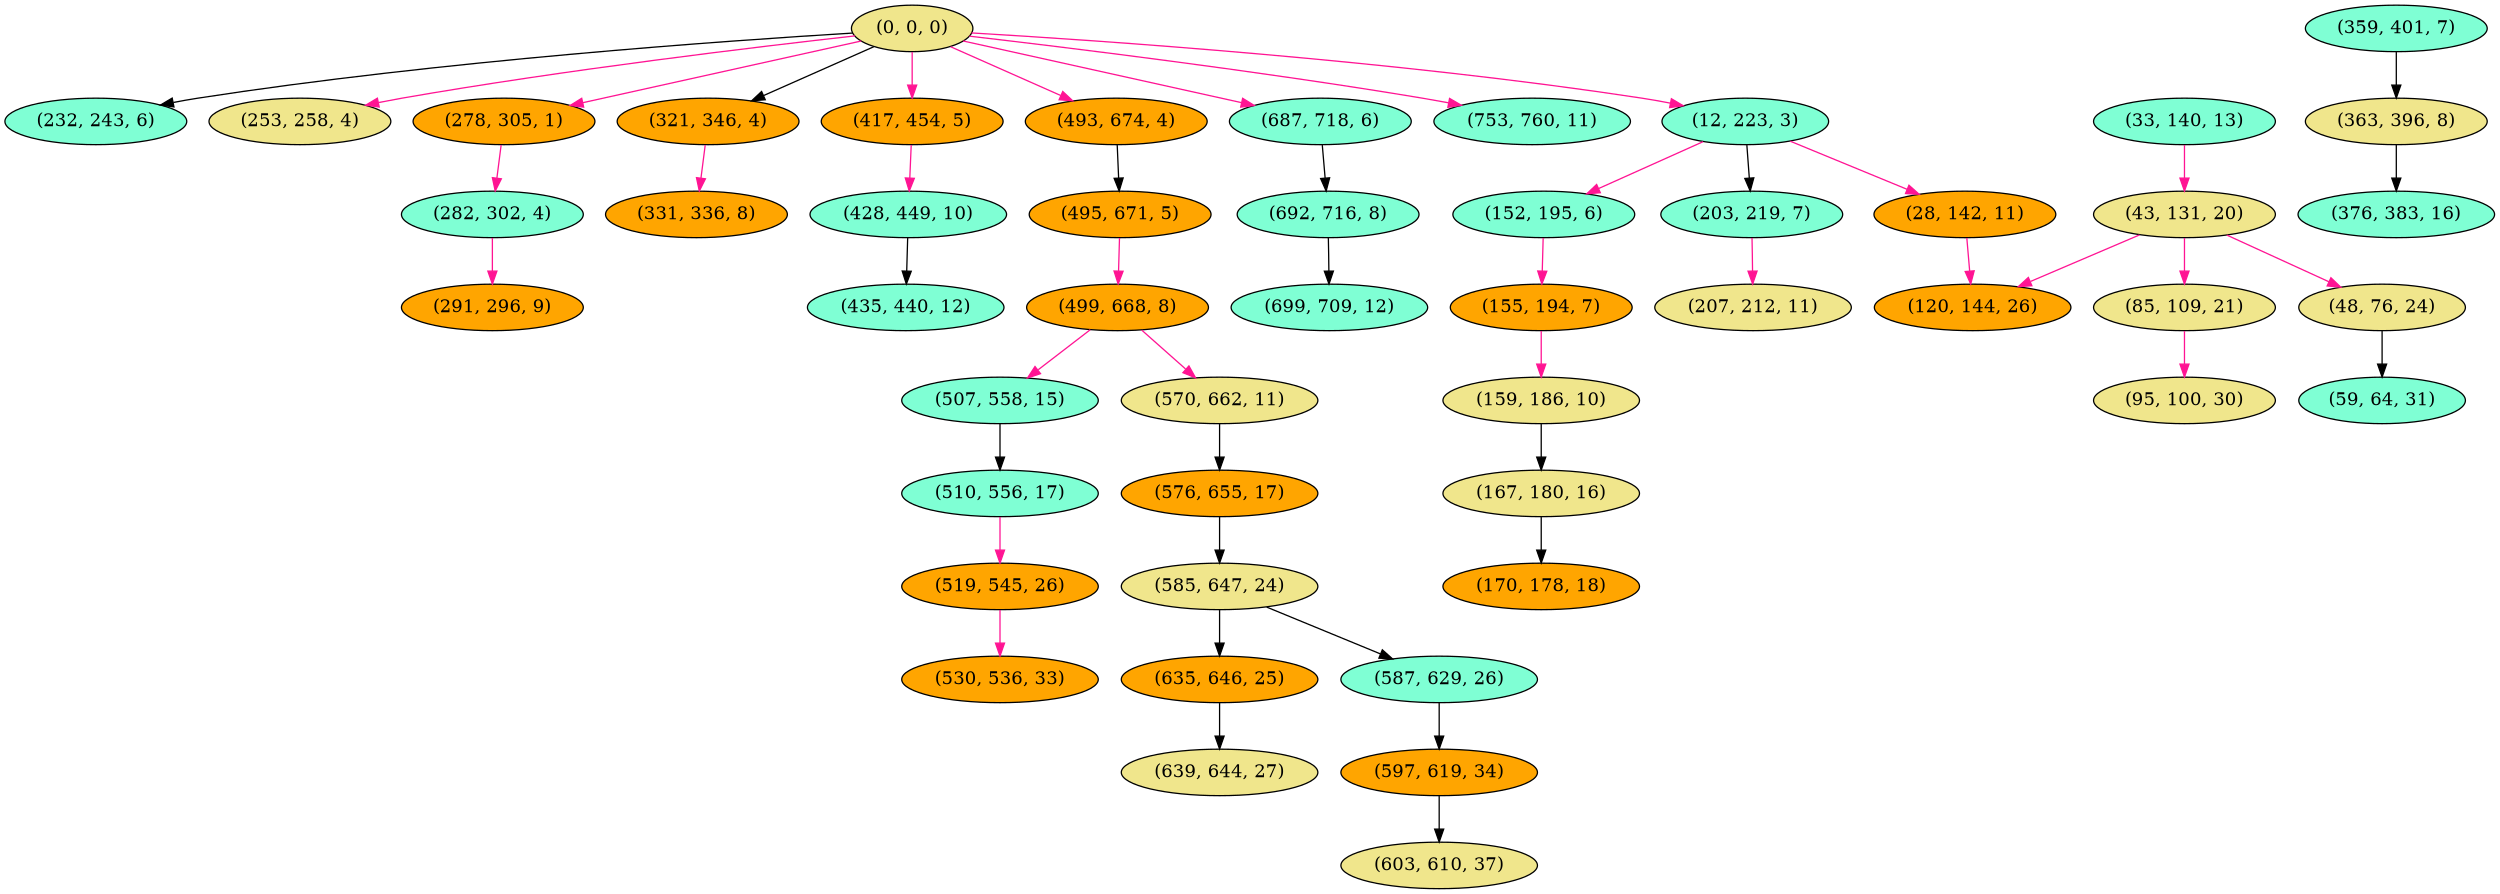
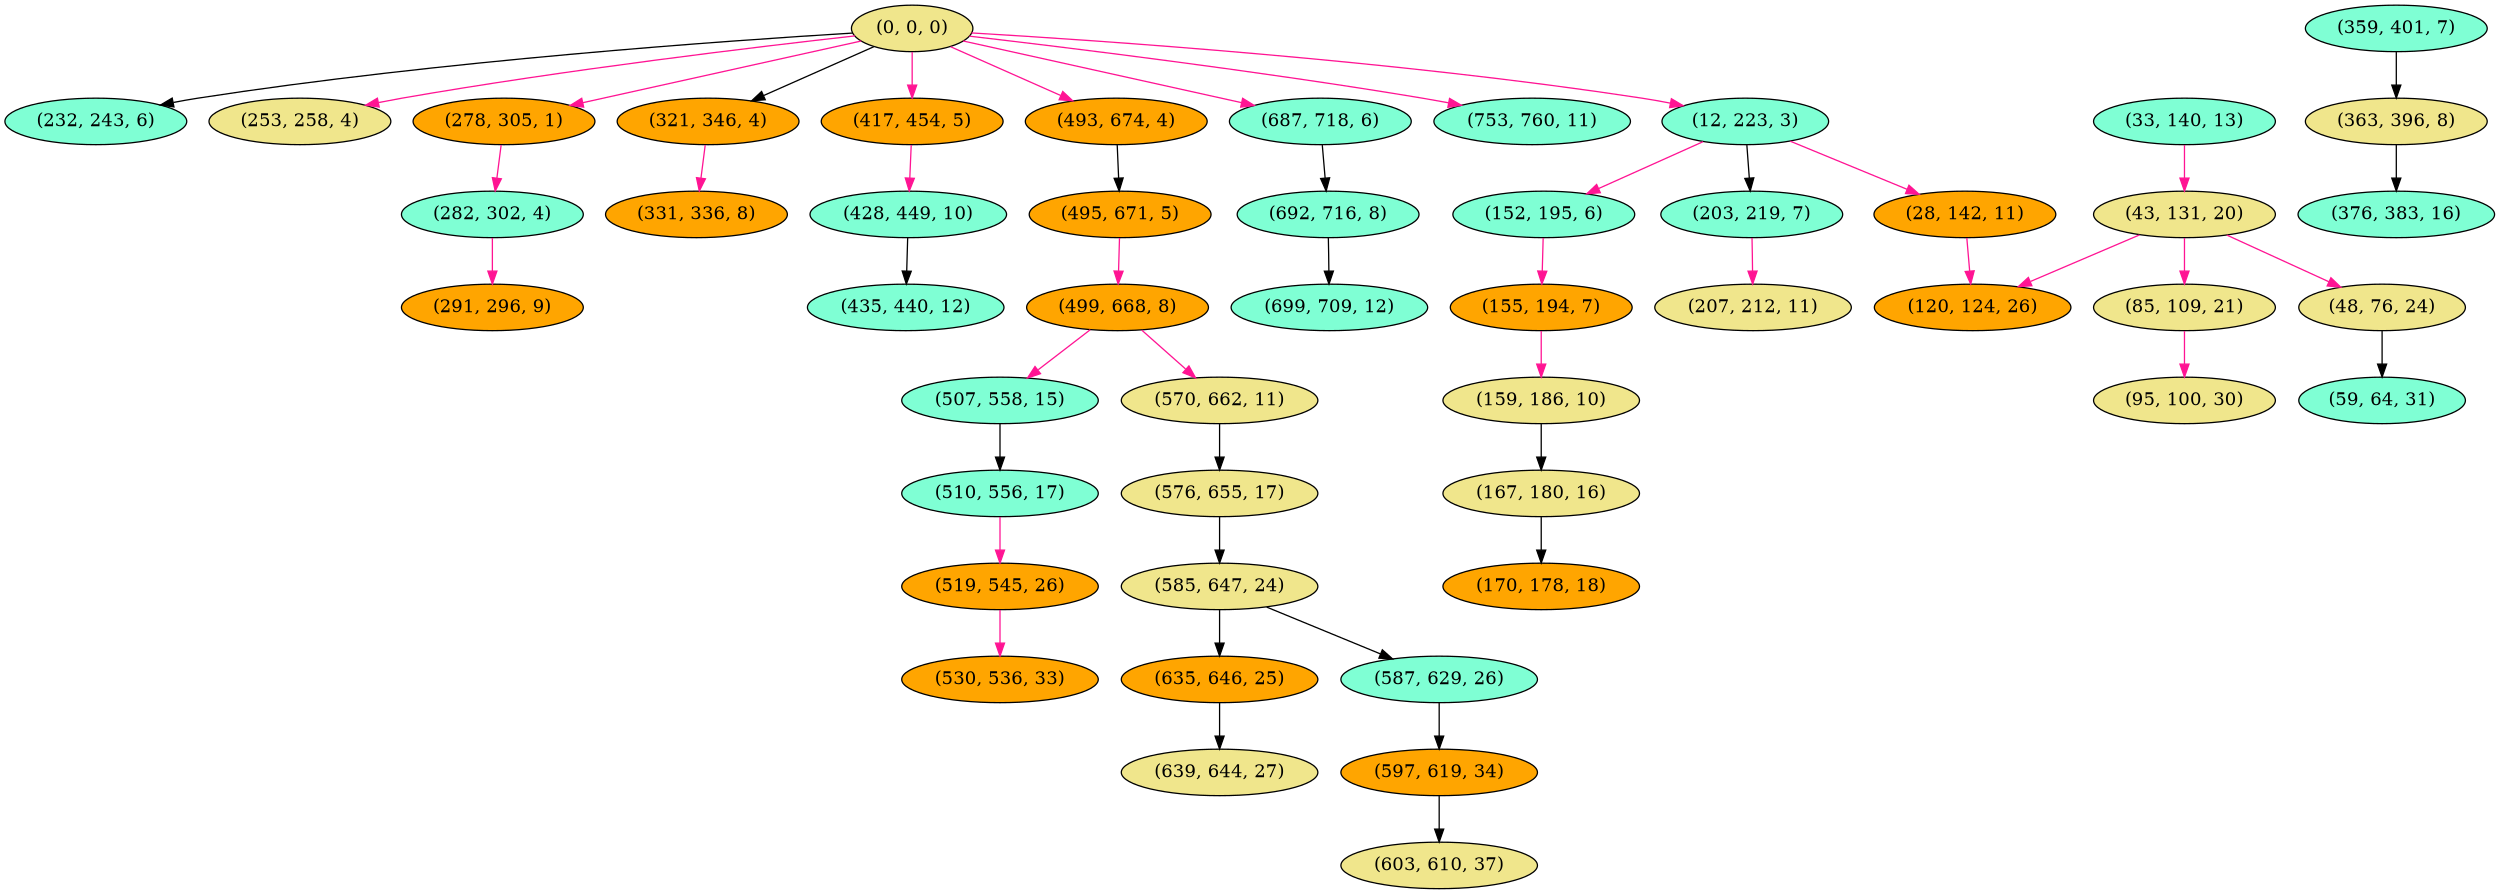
node "(120, 144, 26)": label "(120, 144, 26)" -> "(120, 124, 26)"
node "(576, 655, 17)": fillcolor orange -> khaki
